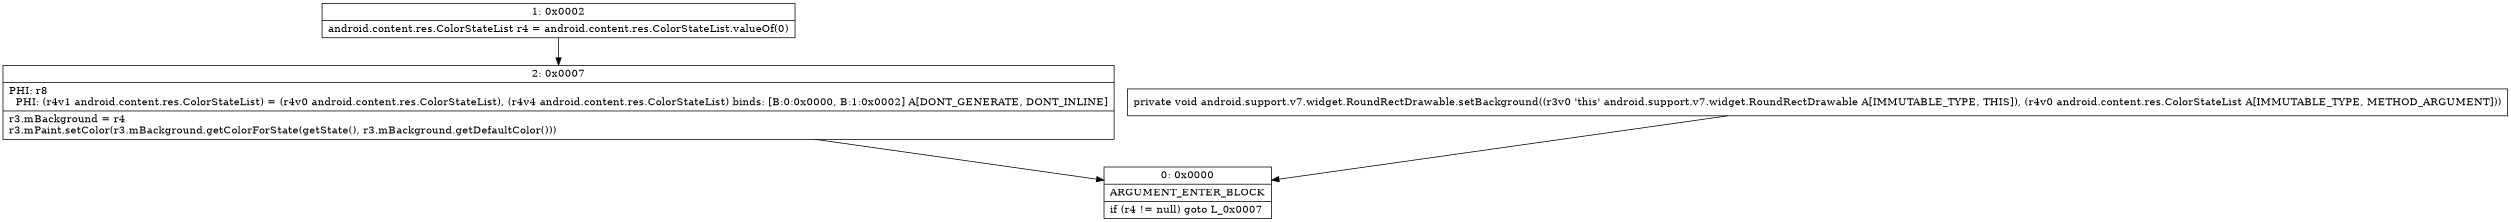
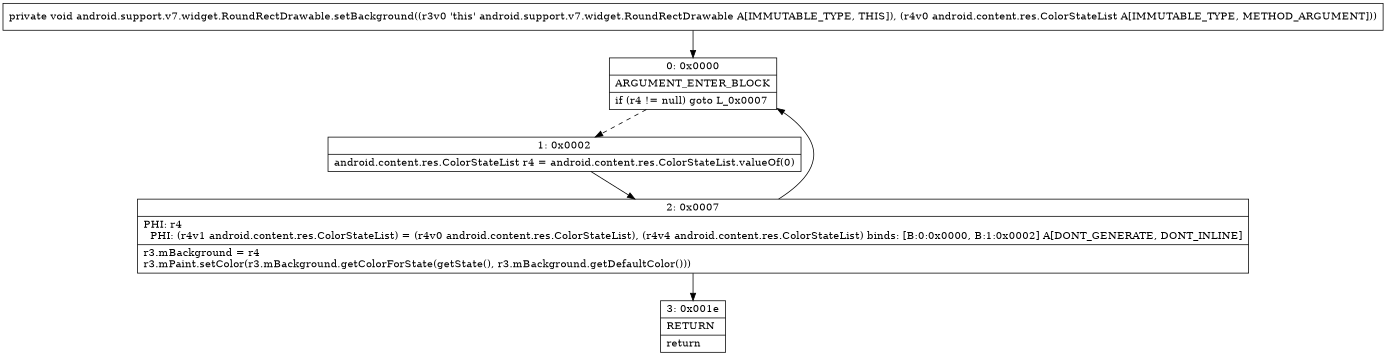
node "2: 0x0007": text "PHI: r8" -> "PHI: r4"
edge "0: 0x0000" -> "1: 0x0002": added
node "3: 0x001e": added
